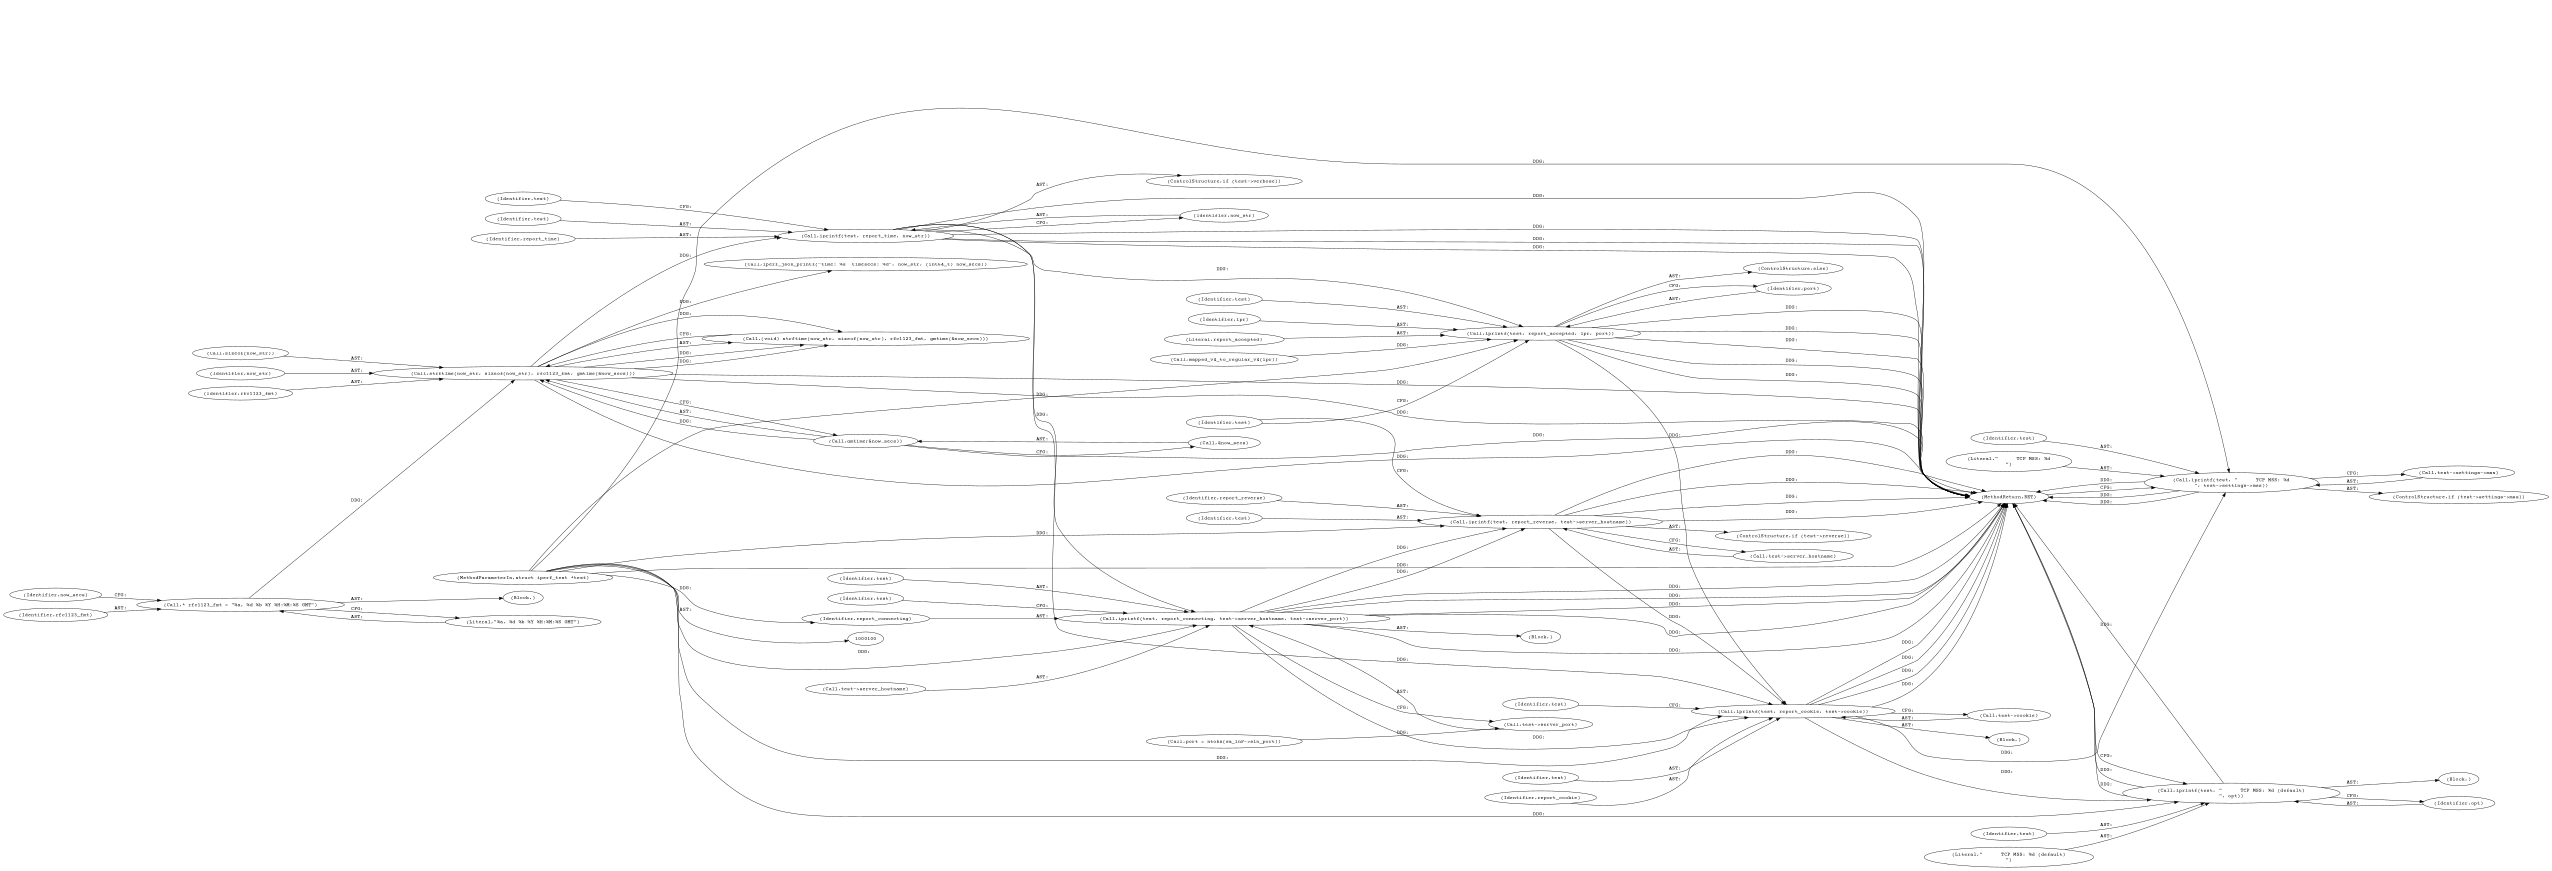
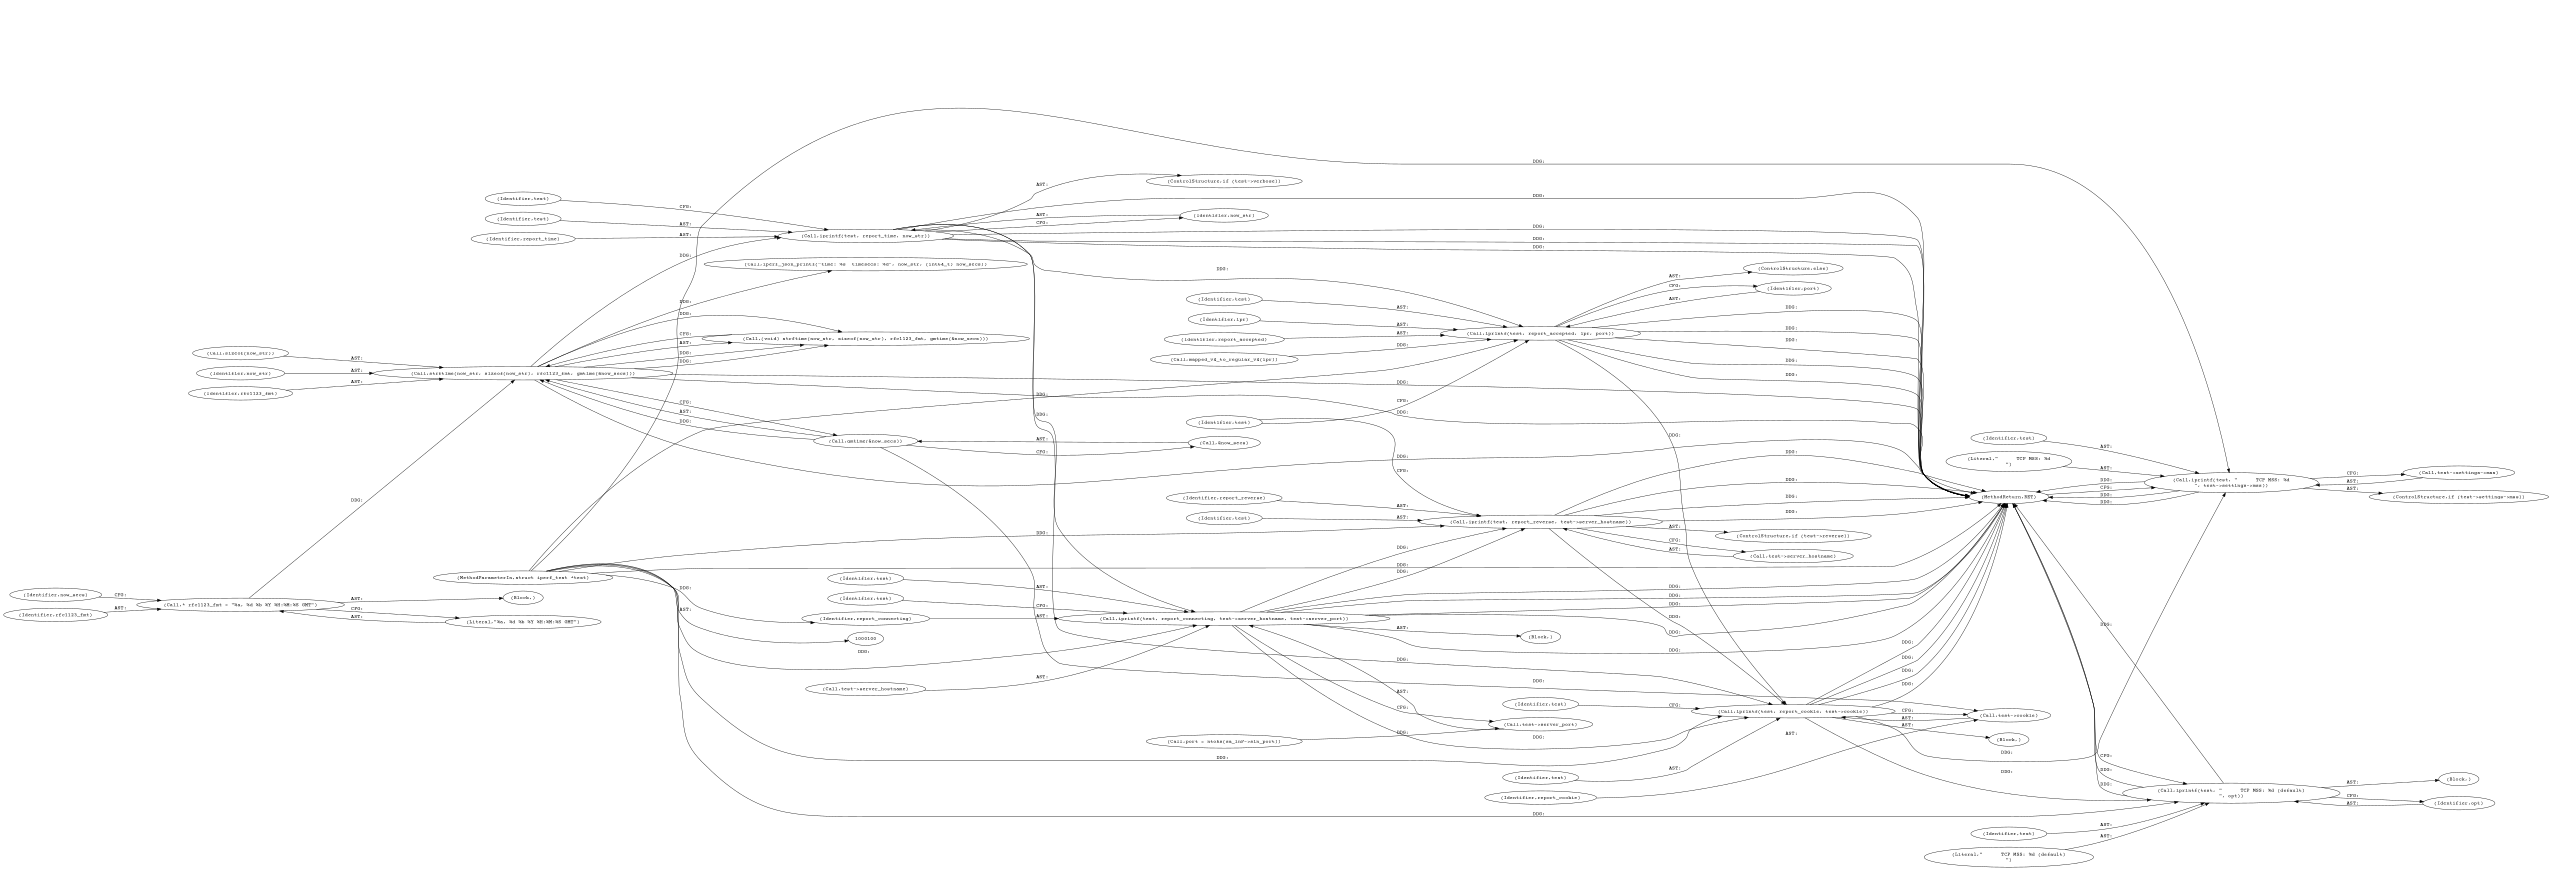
node "(Literal,report_accepted)": label "(Literal,report_accepted)" -> "(Identifier,report_accepted)"
edge "(Call,gmtime(&now_secs))" -> "(MethodReturn,RET)": now "(Call,gmtime(&now_secs))" -> "(Call,test->cookie)"
edge "(Identifier,report_cookie)" -> "(Call,iprintf(test, report_cookie, test->cookie))": now "(Identifier,report_cookie)" -> "(Call,test->cookie)"
